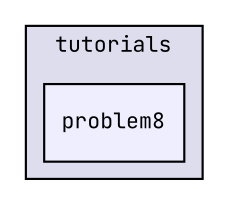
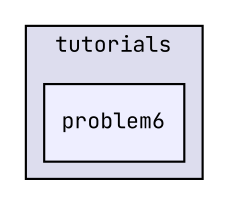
node "problem8": label "problem8" -> "problem6"
